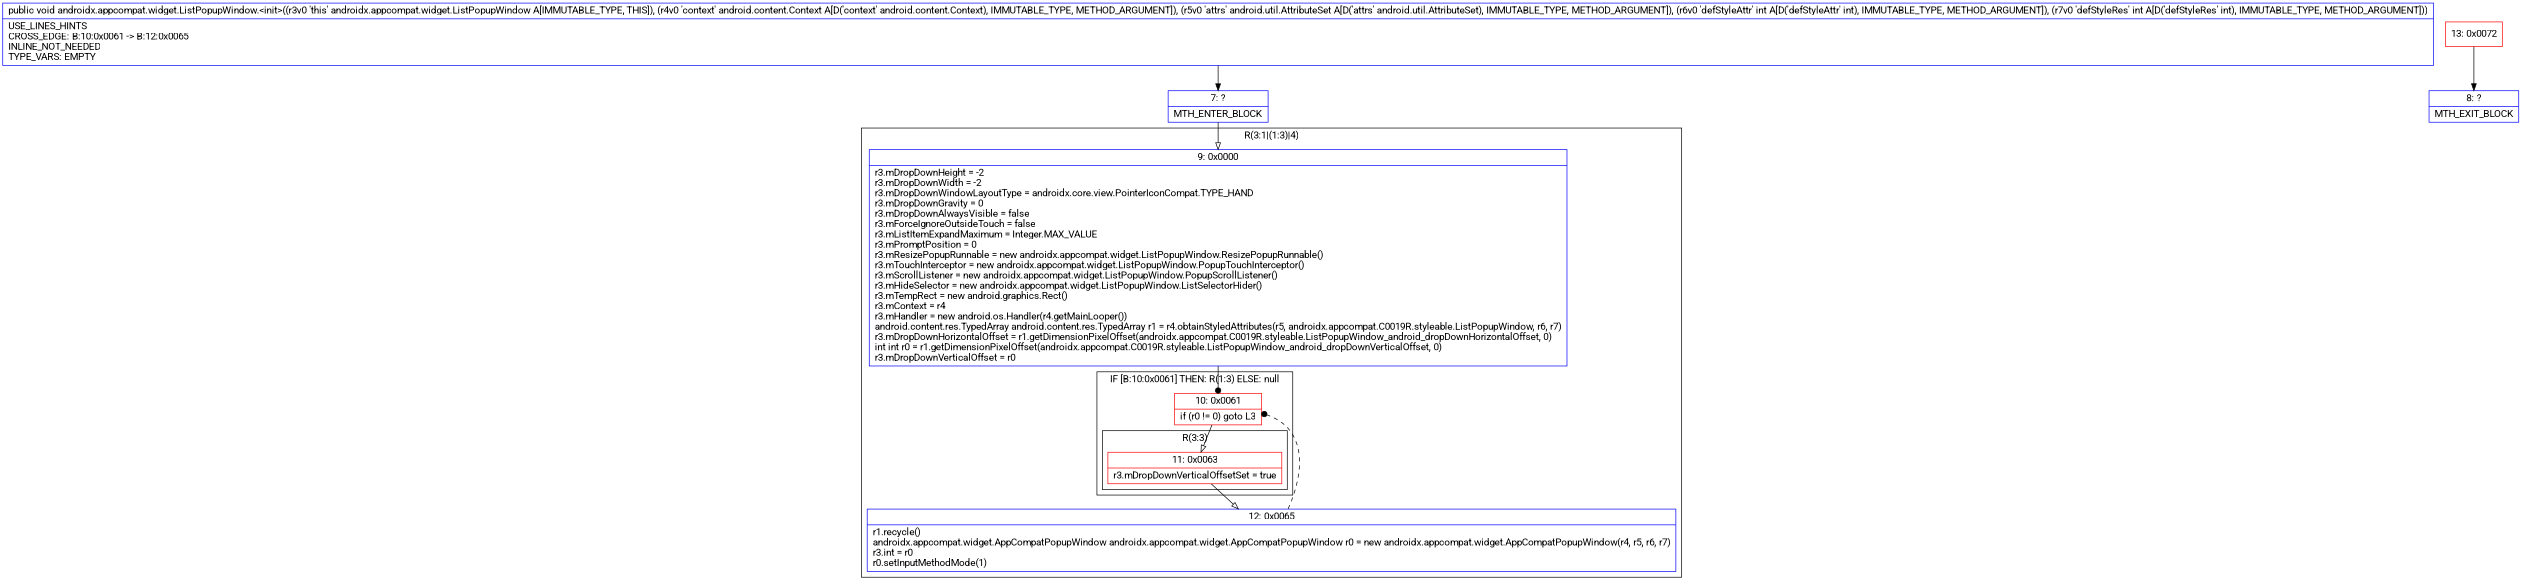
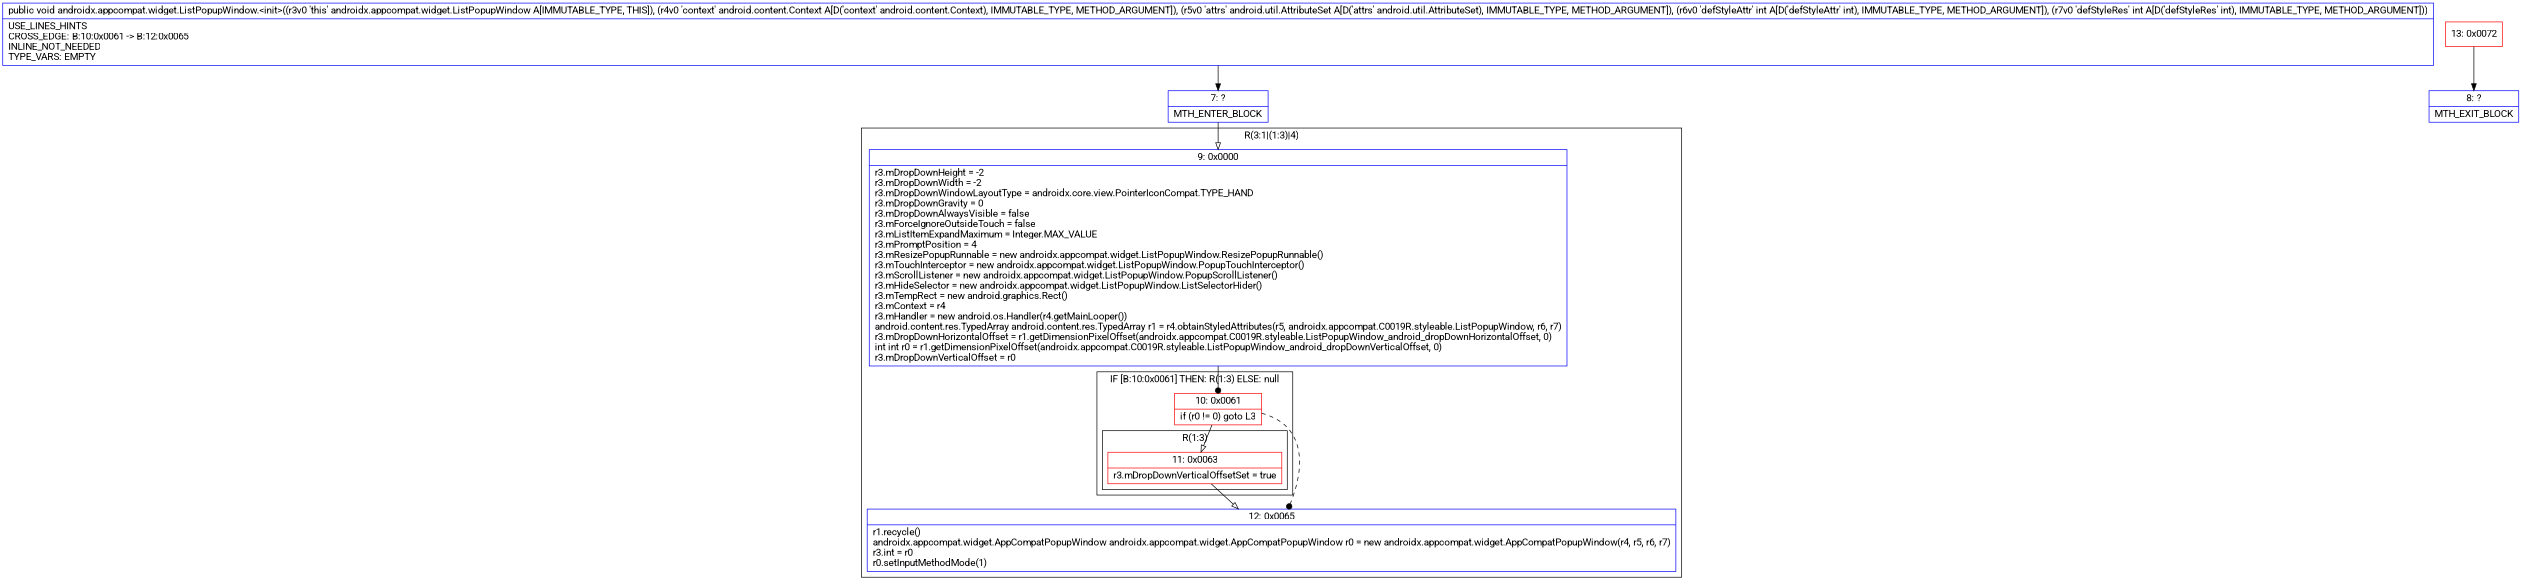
node "9: 0x0000": text "r3.mPromptPosition = 0" -> "r3.mPromptPosition = 4"
cluster "R(3:3)": label "R(3:3)" -> "R(1:3)"
edge "12: 0x0065" -> "10: 0x0061": reversed
